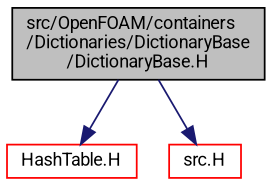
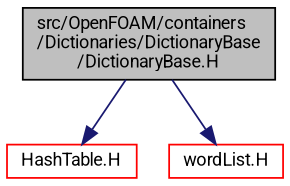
node "src.H": label "src.H" -> "wordList.H"
